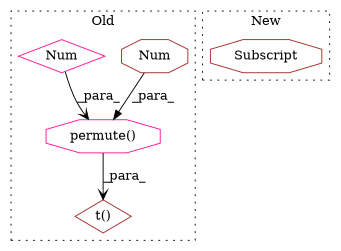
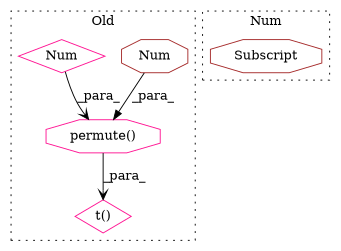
cluster "New": label "New" -> "Num"
node "t()": color brown -> deeppink
